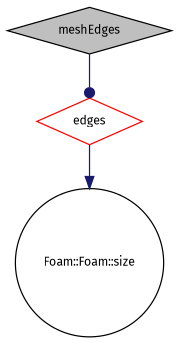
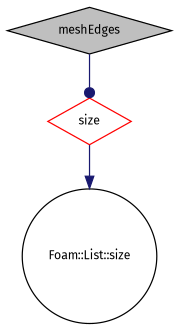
node "edges": label "edges" -> "size"
node "Foam::Foam::size": label "Foam::Foam::size" -> "Foam::List::size"
